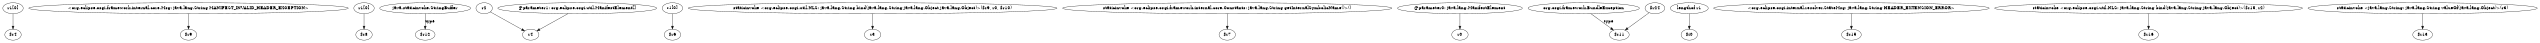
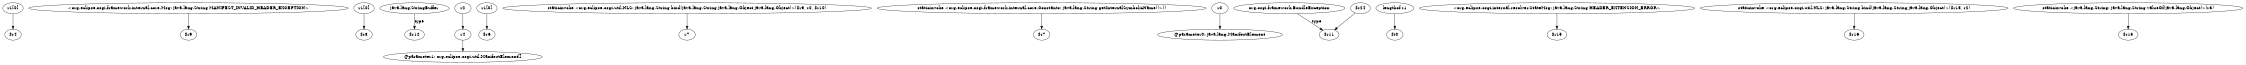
node "java.staticinvoke.StringBuffer": label "java.staticinvoke.StringBuffer" -> "java.lang.StringBuffer"
edge "@parameter0: java.lang.ManifestElement" -> "r0": reversed
edge "@parameter1: org.eclipse.osgi.util.ManifestElement[]" -> "r4": reversed
node "r3": label "r3" -> "r7"
